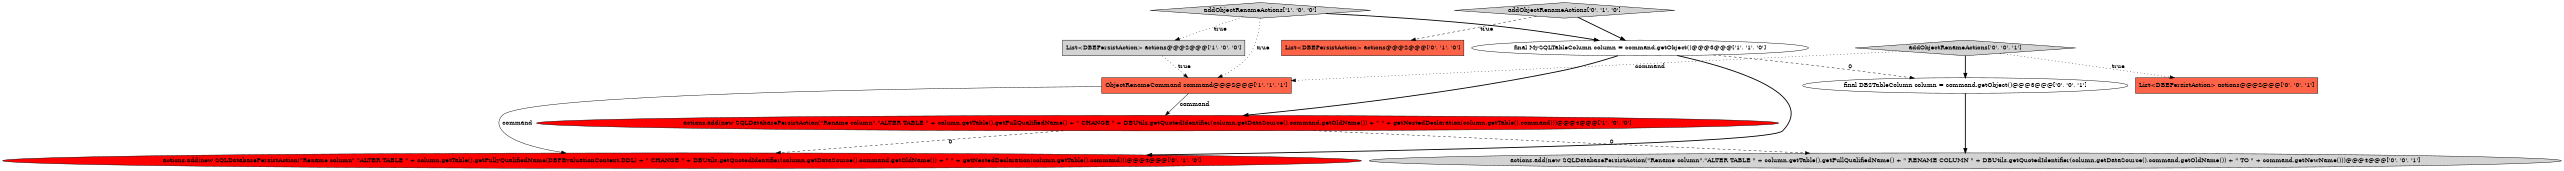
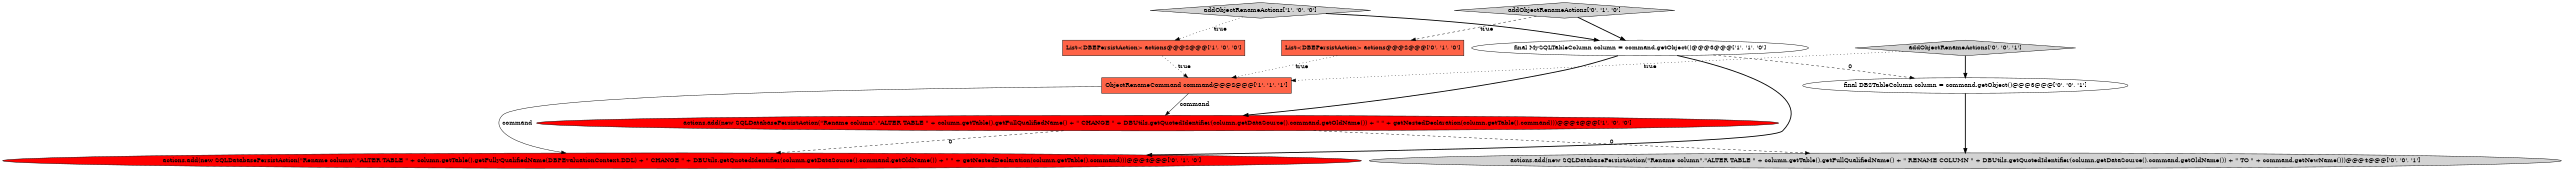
node "List<DBEPersistAction> actions@@@2@@@['1', '0', '0']": fillcolor lightgray -> tomato
edge "addObjectRenameActions['1', '0', '0']" -> "ObjectRenameCommand command@@@2@@@['1', '1', '1']": now "List<DBEPersistAction> actions@@@2@@@['0', '1', '0']" -> "ObjectRenameCommand command@@@2@@@['1', '1', '1']"
edge "addObjectRenameActions['0', '0', '1']" -> "ObjectRenameCommand command@@@2@@@['1', '1', '1']": label "command" -> "true"
node "List<DBEPersistAction> actions@@@2@@@['0', '0', '1']": removed
